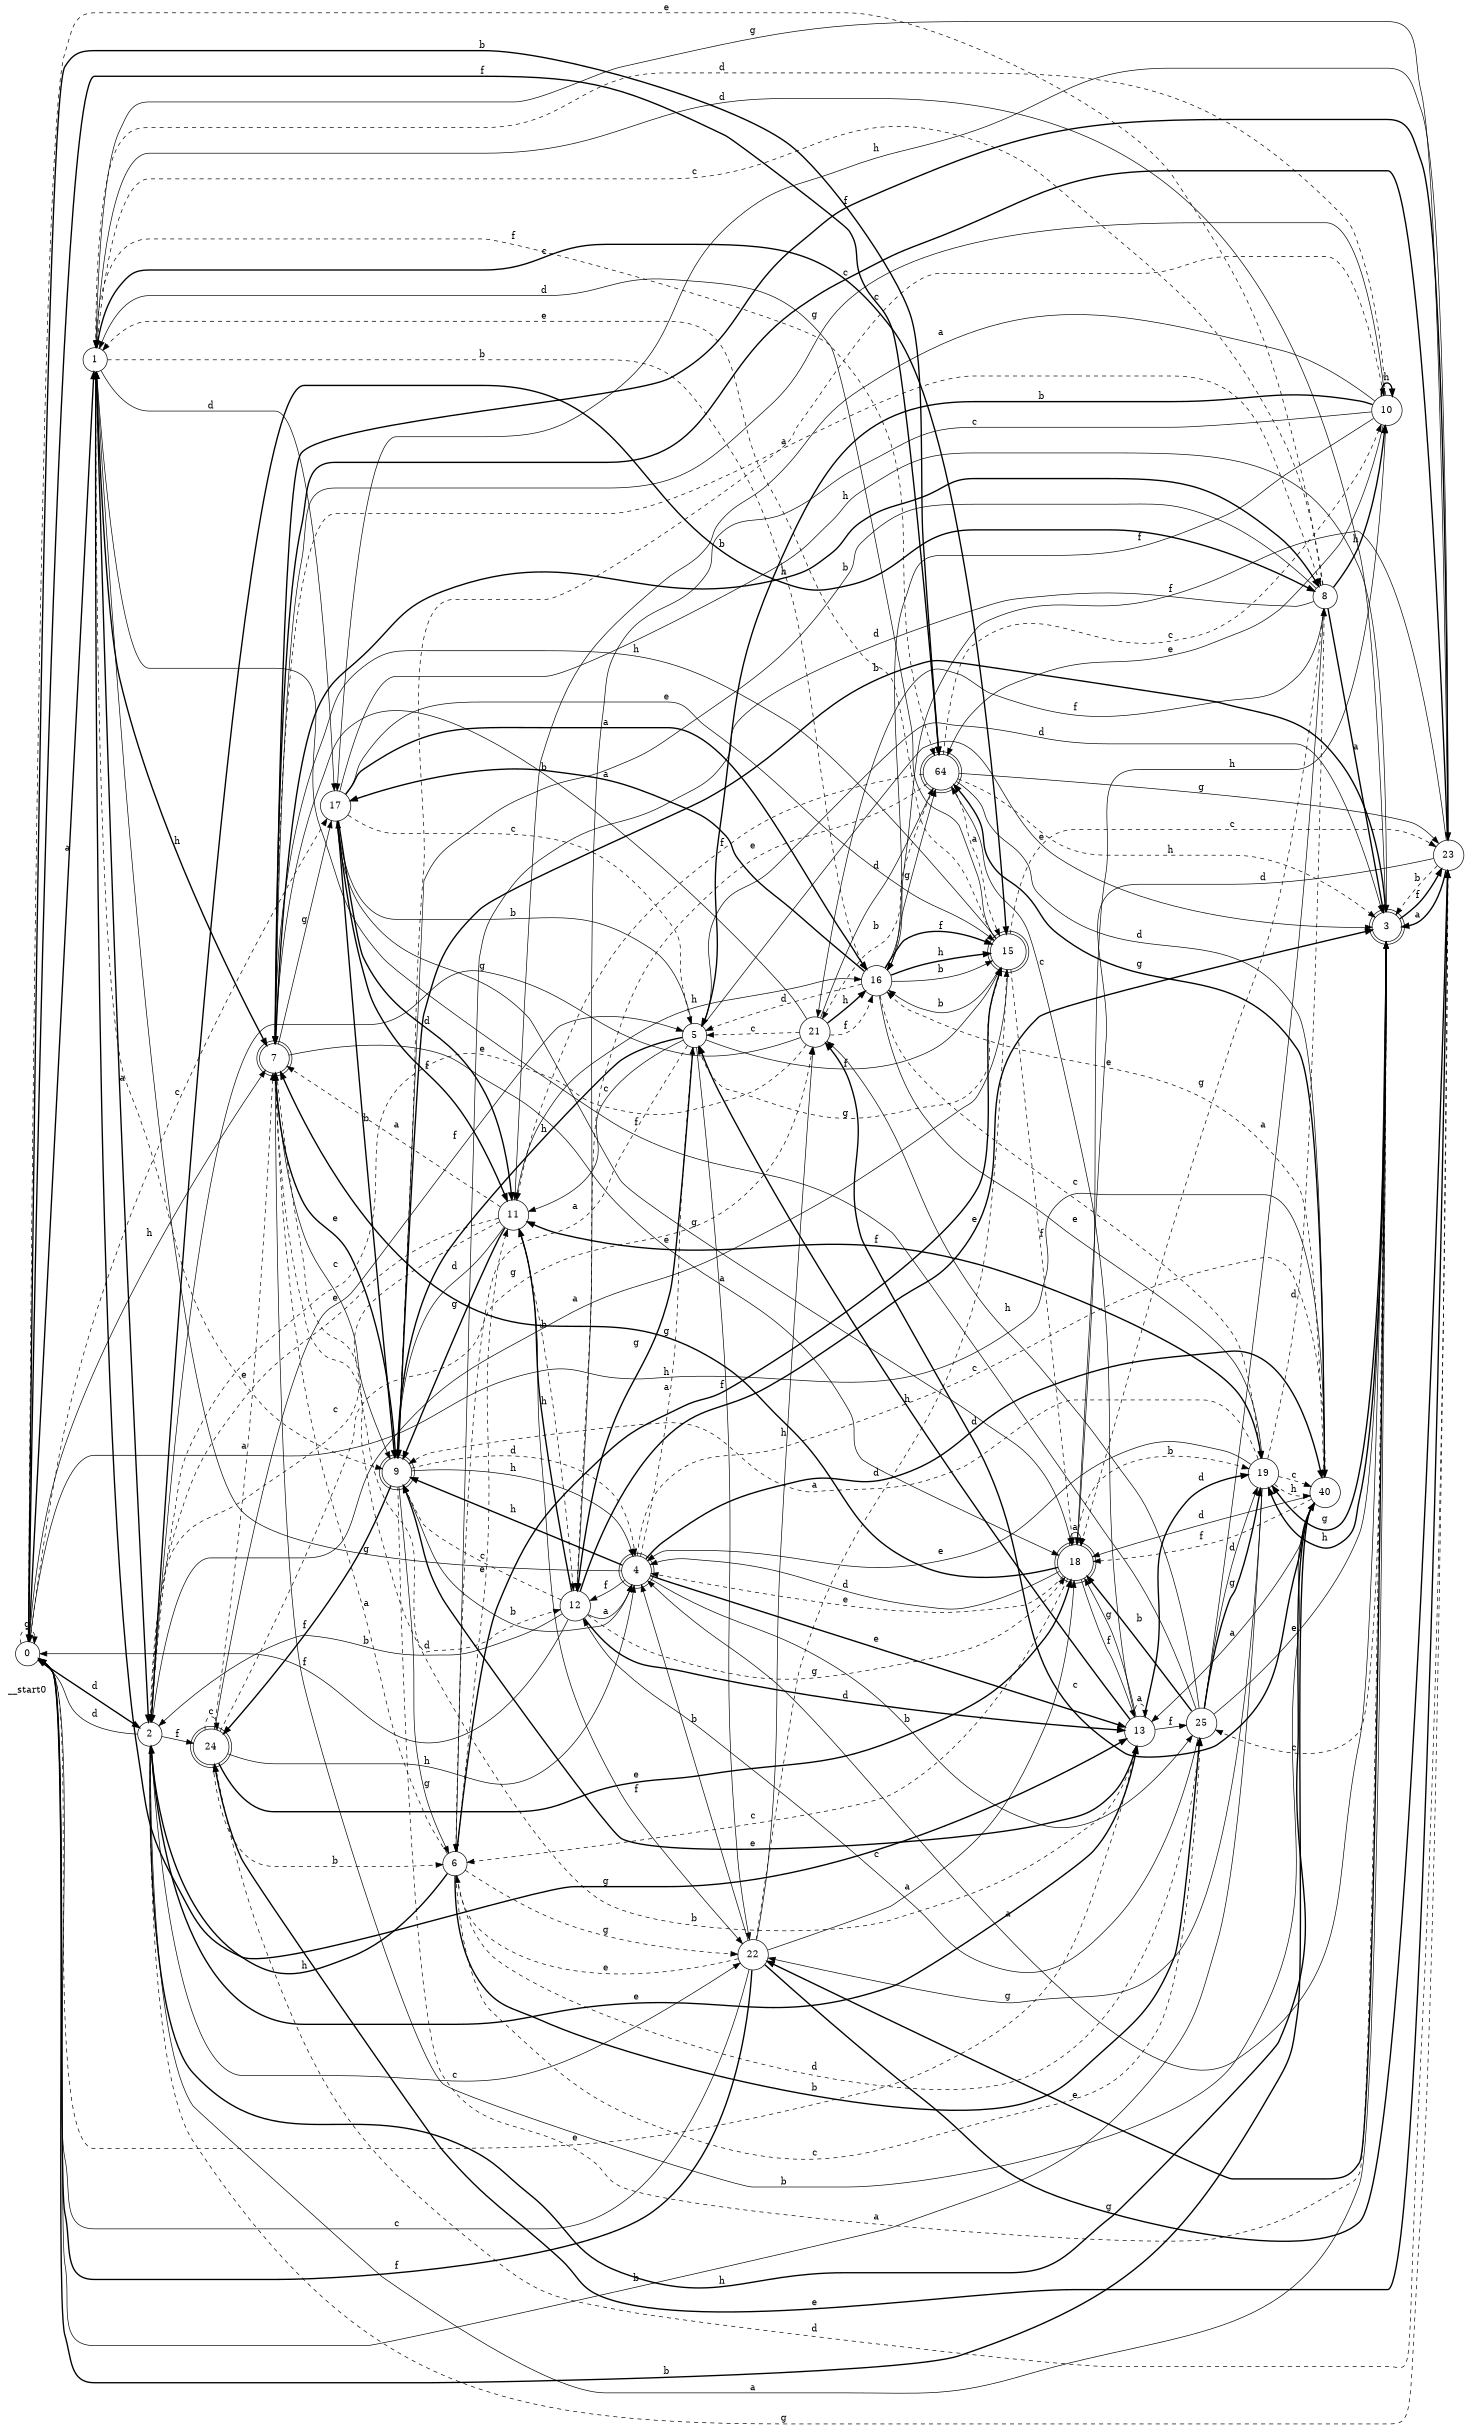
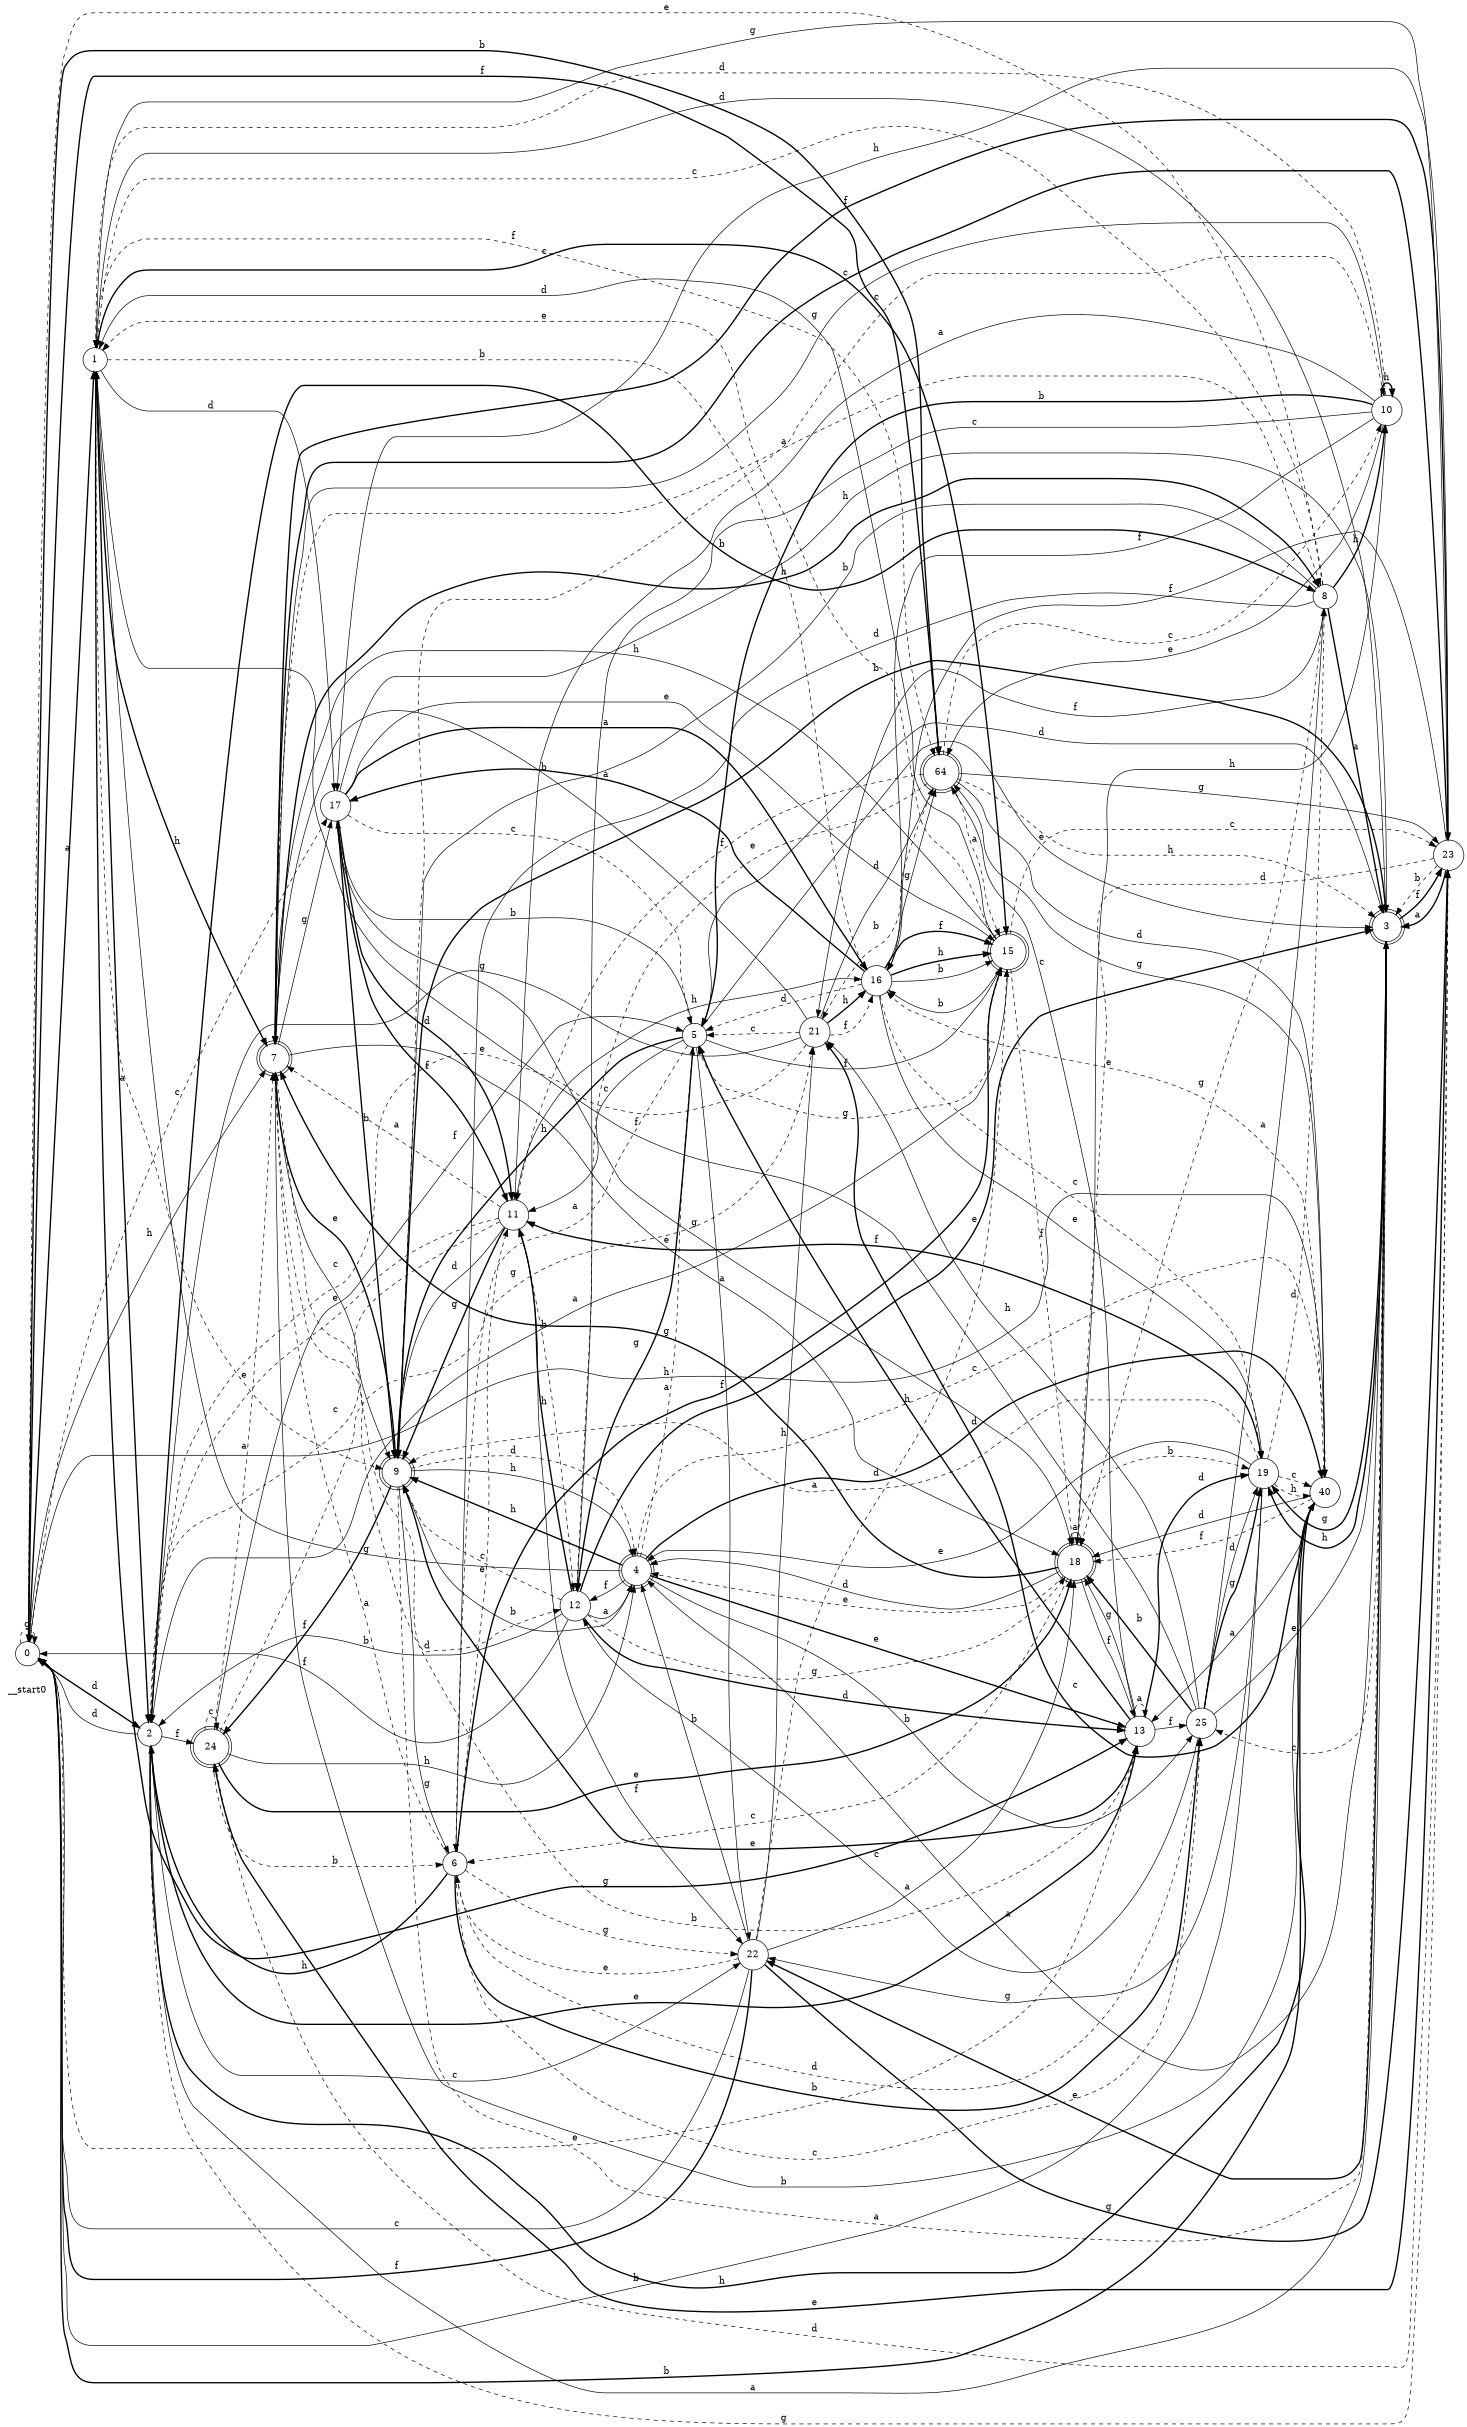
edge "23" -> "18": style solid -> dashed
edge "40" -> "64": style bold -> solid
